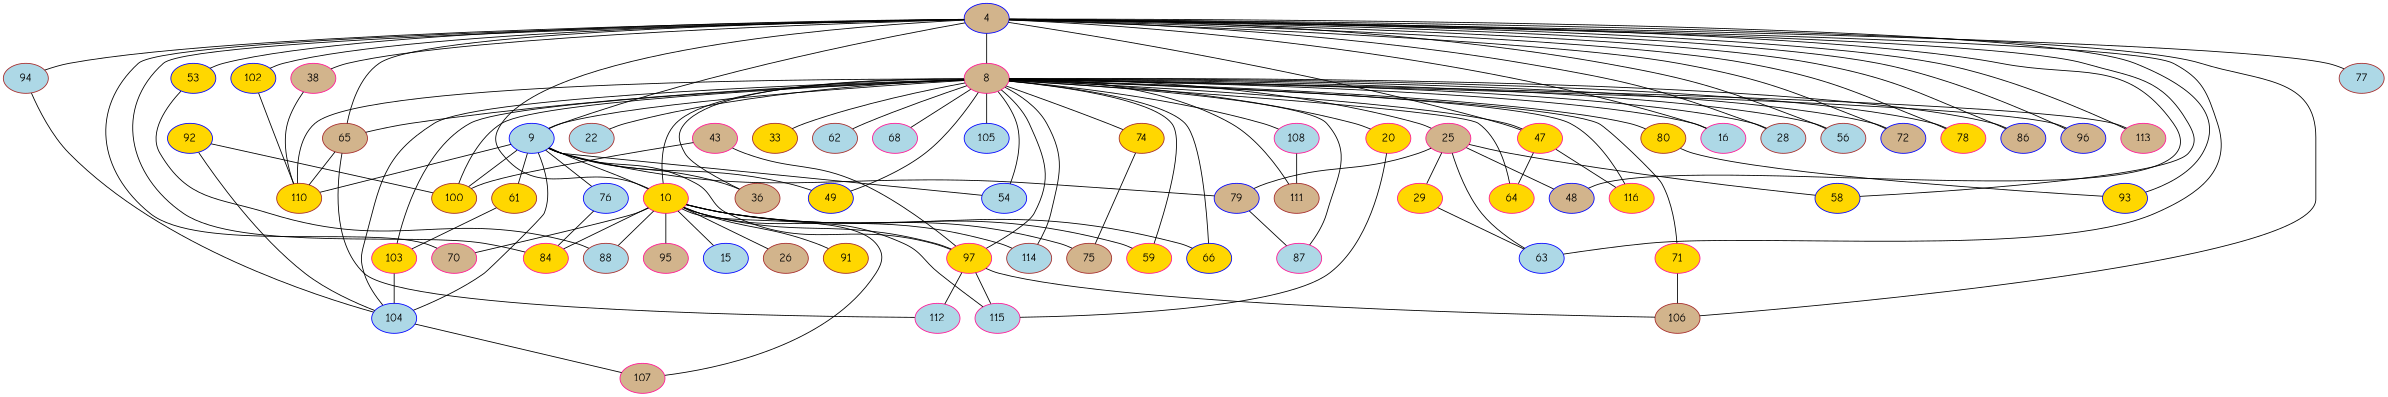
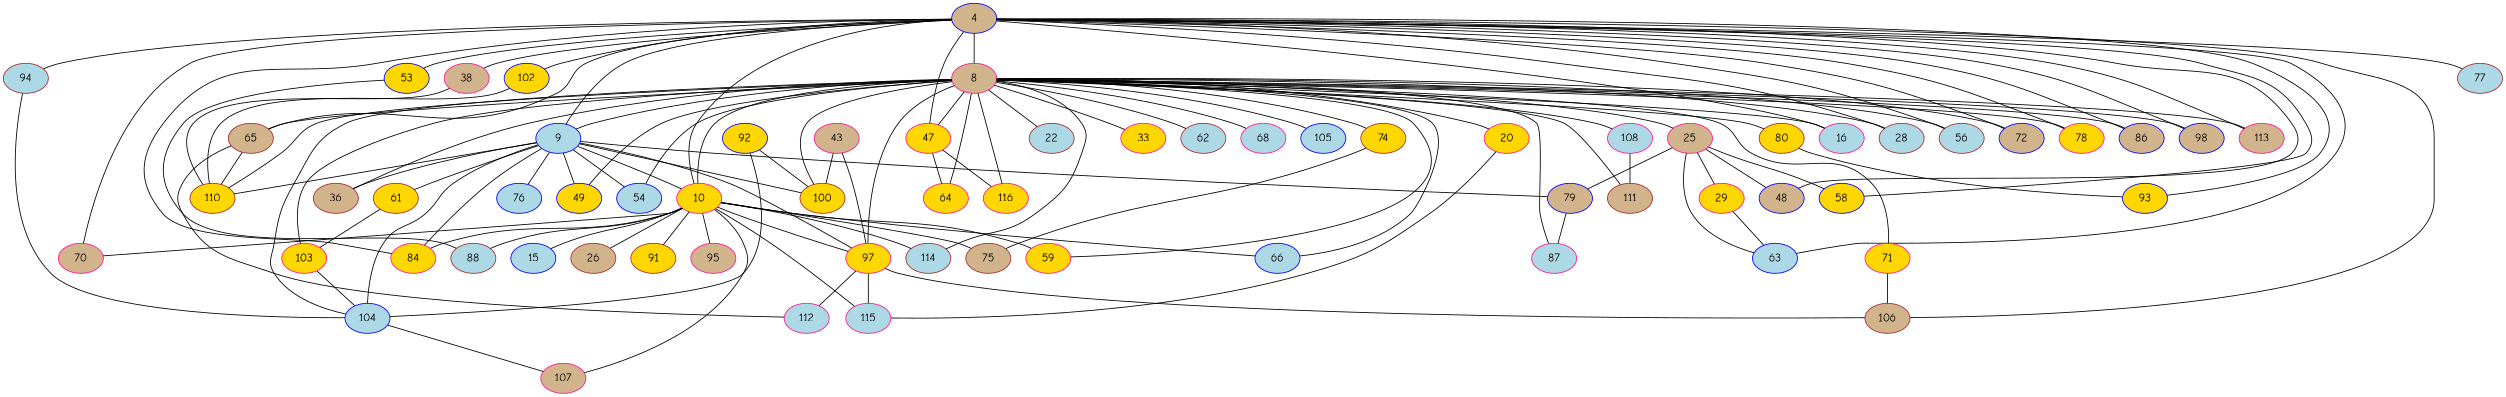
node "33": color brown -> deeppink
node "96": label "96" -> "98"
edge "76" -- "84": now "9" -- "84"
node "66": fillcolor gold -> lightblue
